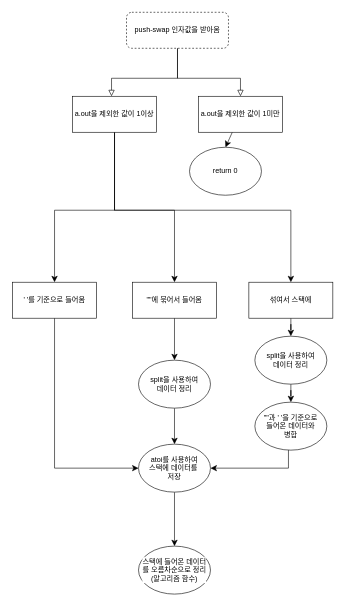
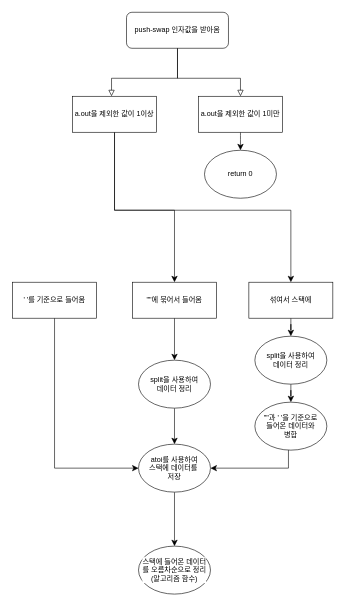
node "push-swap 인자값을 받아옴": style dashed -> solid
node "return 0": moved (225, 171) -> (240, 174)
edge "a.out을 제외한 값이 1이상" -> "' '를 기준으로 들어옴": removed
